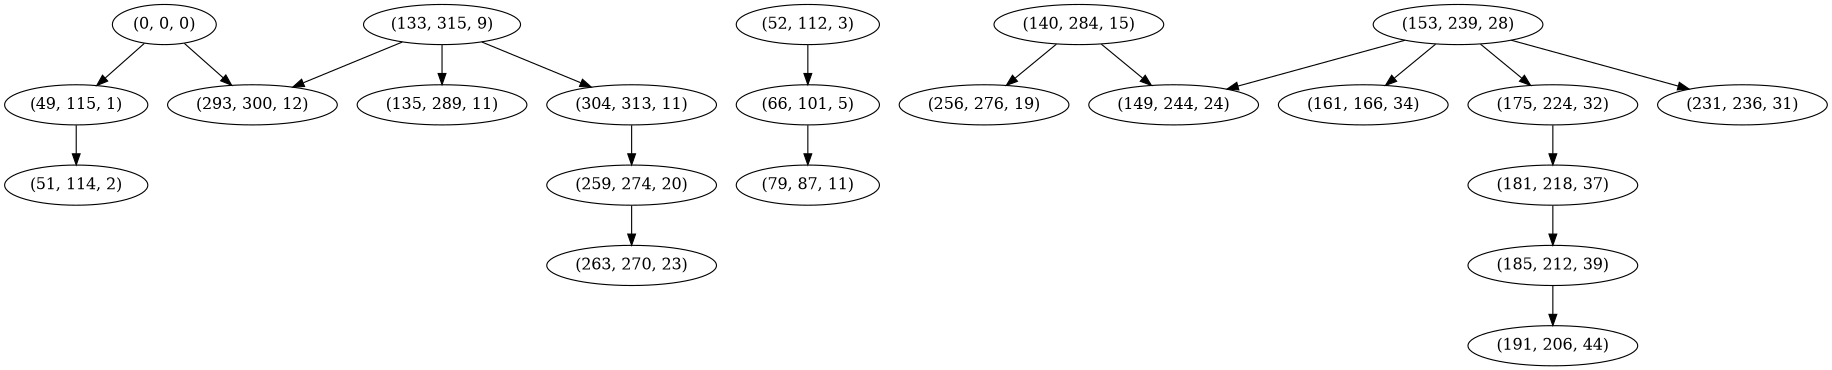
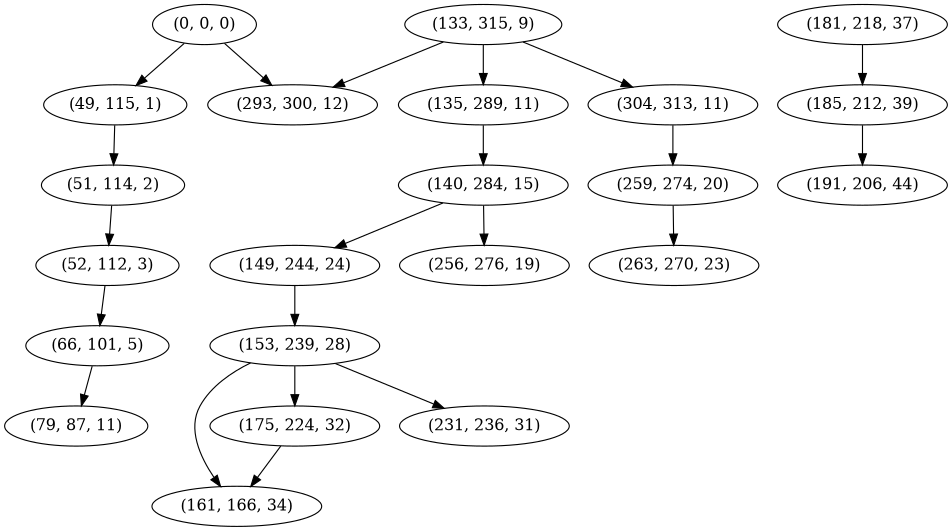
edge "(153, 239, 28)" -> "(149, 244, 24)": reversed
edge "(135, 289, 11)" -> "(140, 284, 15)": added
edge "(175, 224, 32)" -> "(181, 218, 37)": now "(175, 224, 32)" -> "(161, 166, 34)"
edge "(51, 114, 2)" -> "(52, 112, 3)": added
